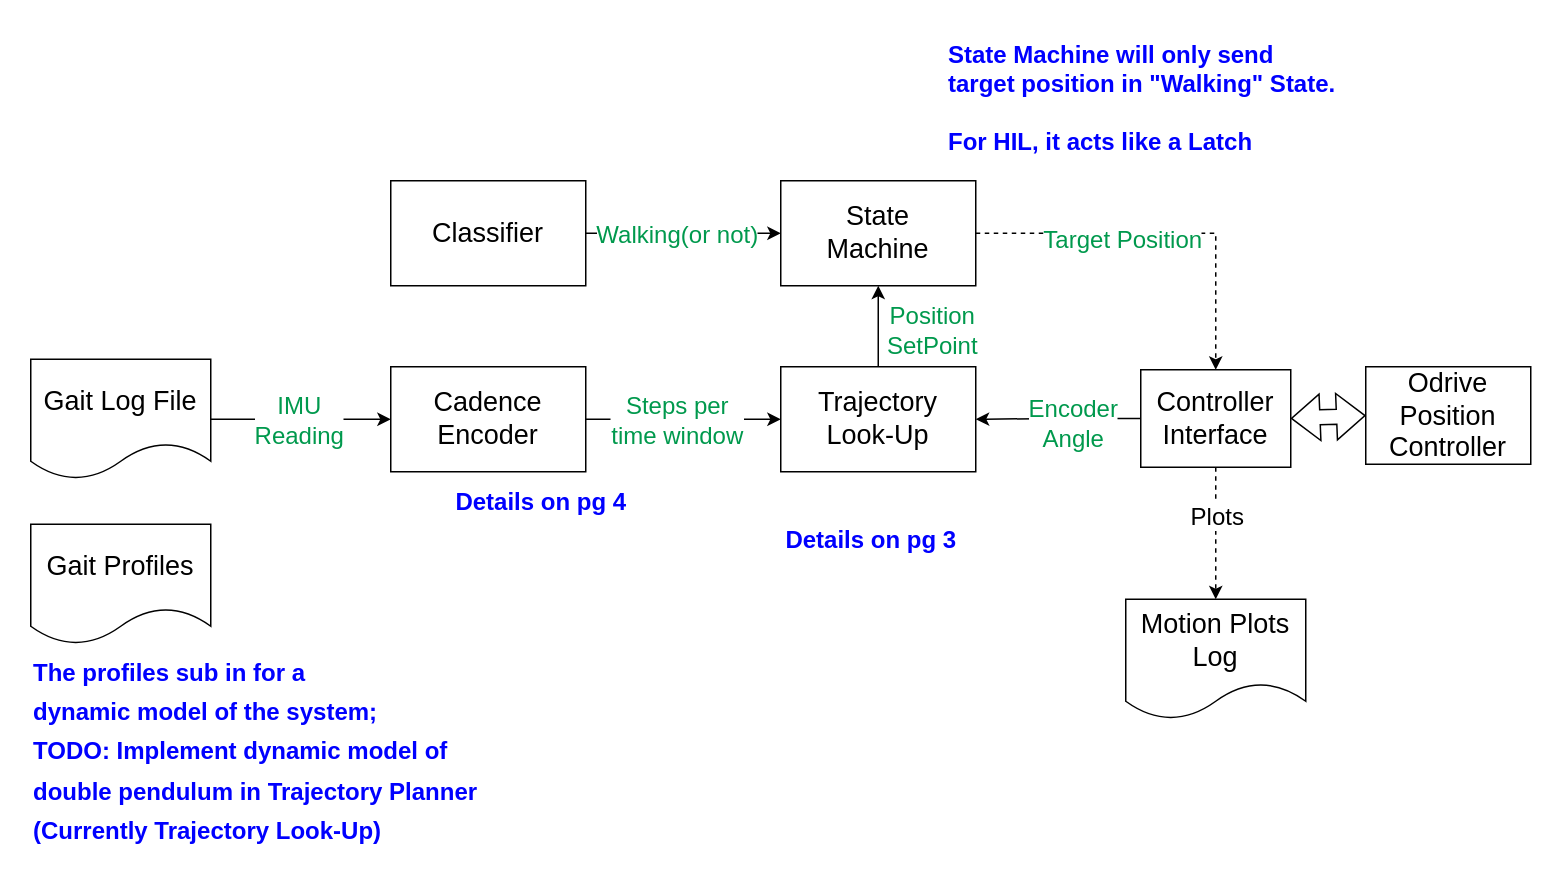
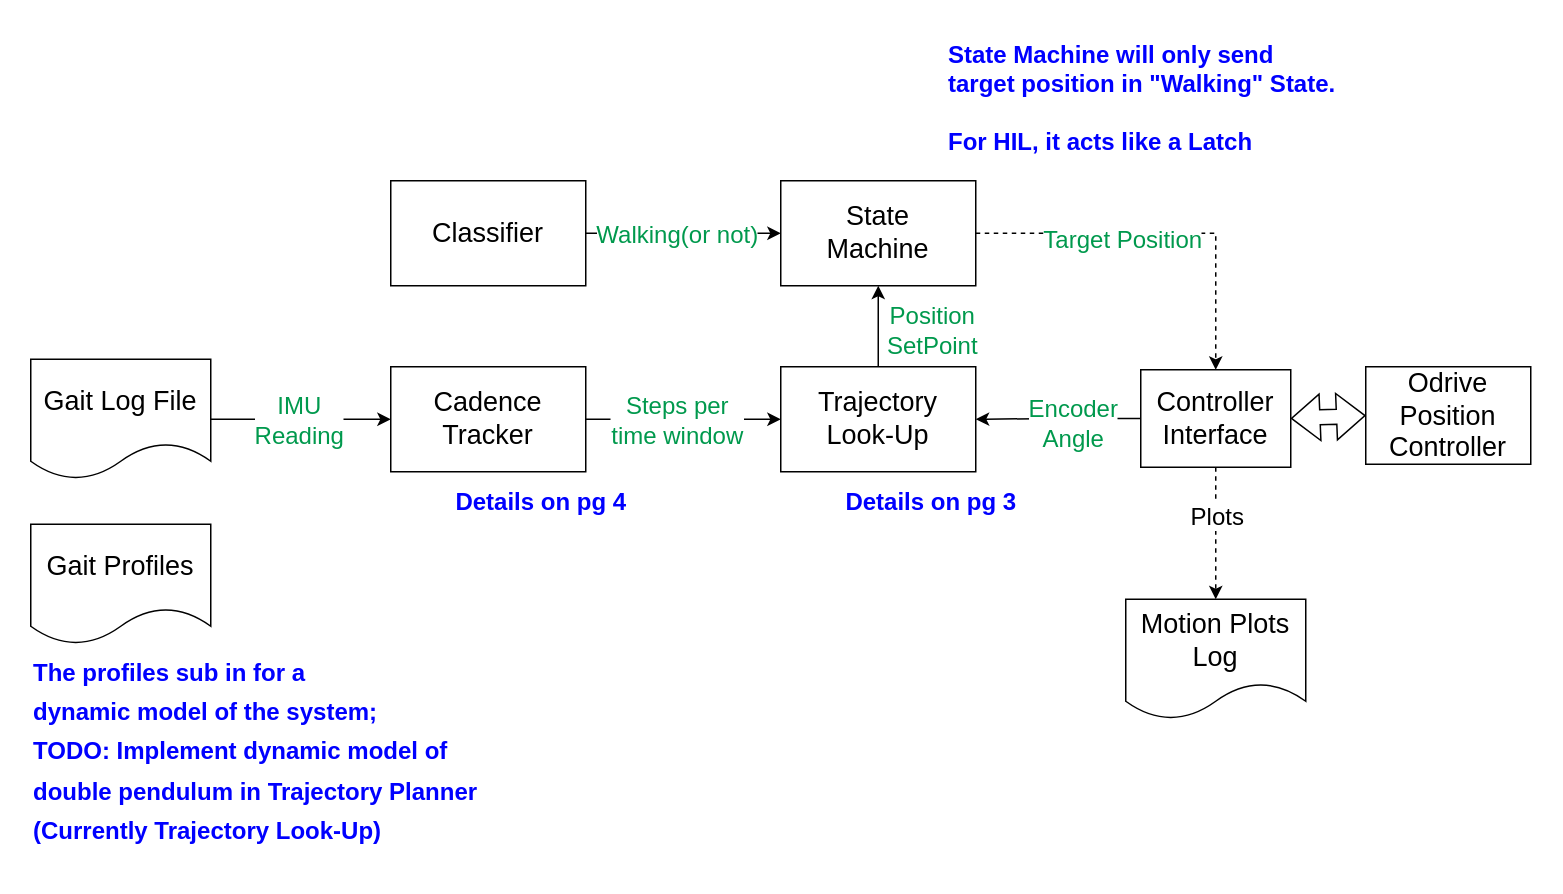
node "Cadence Encoder": label "Cadence Encoder" -> "Cadence Tracker"
node "Details on pg 3": moved (871, 539) -> (931, 502)
